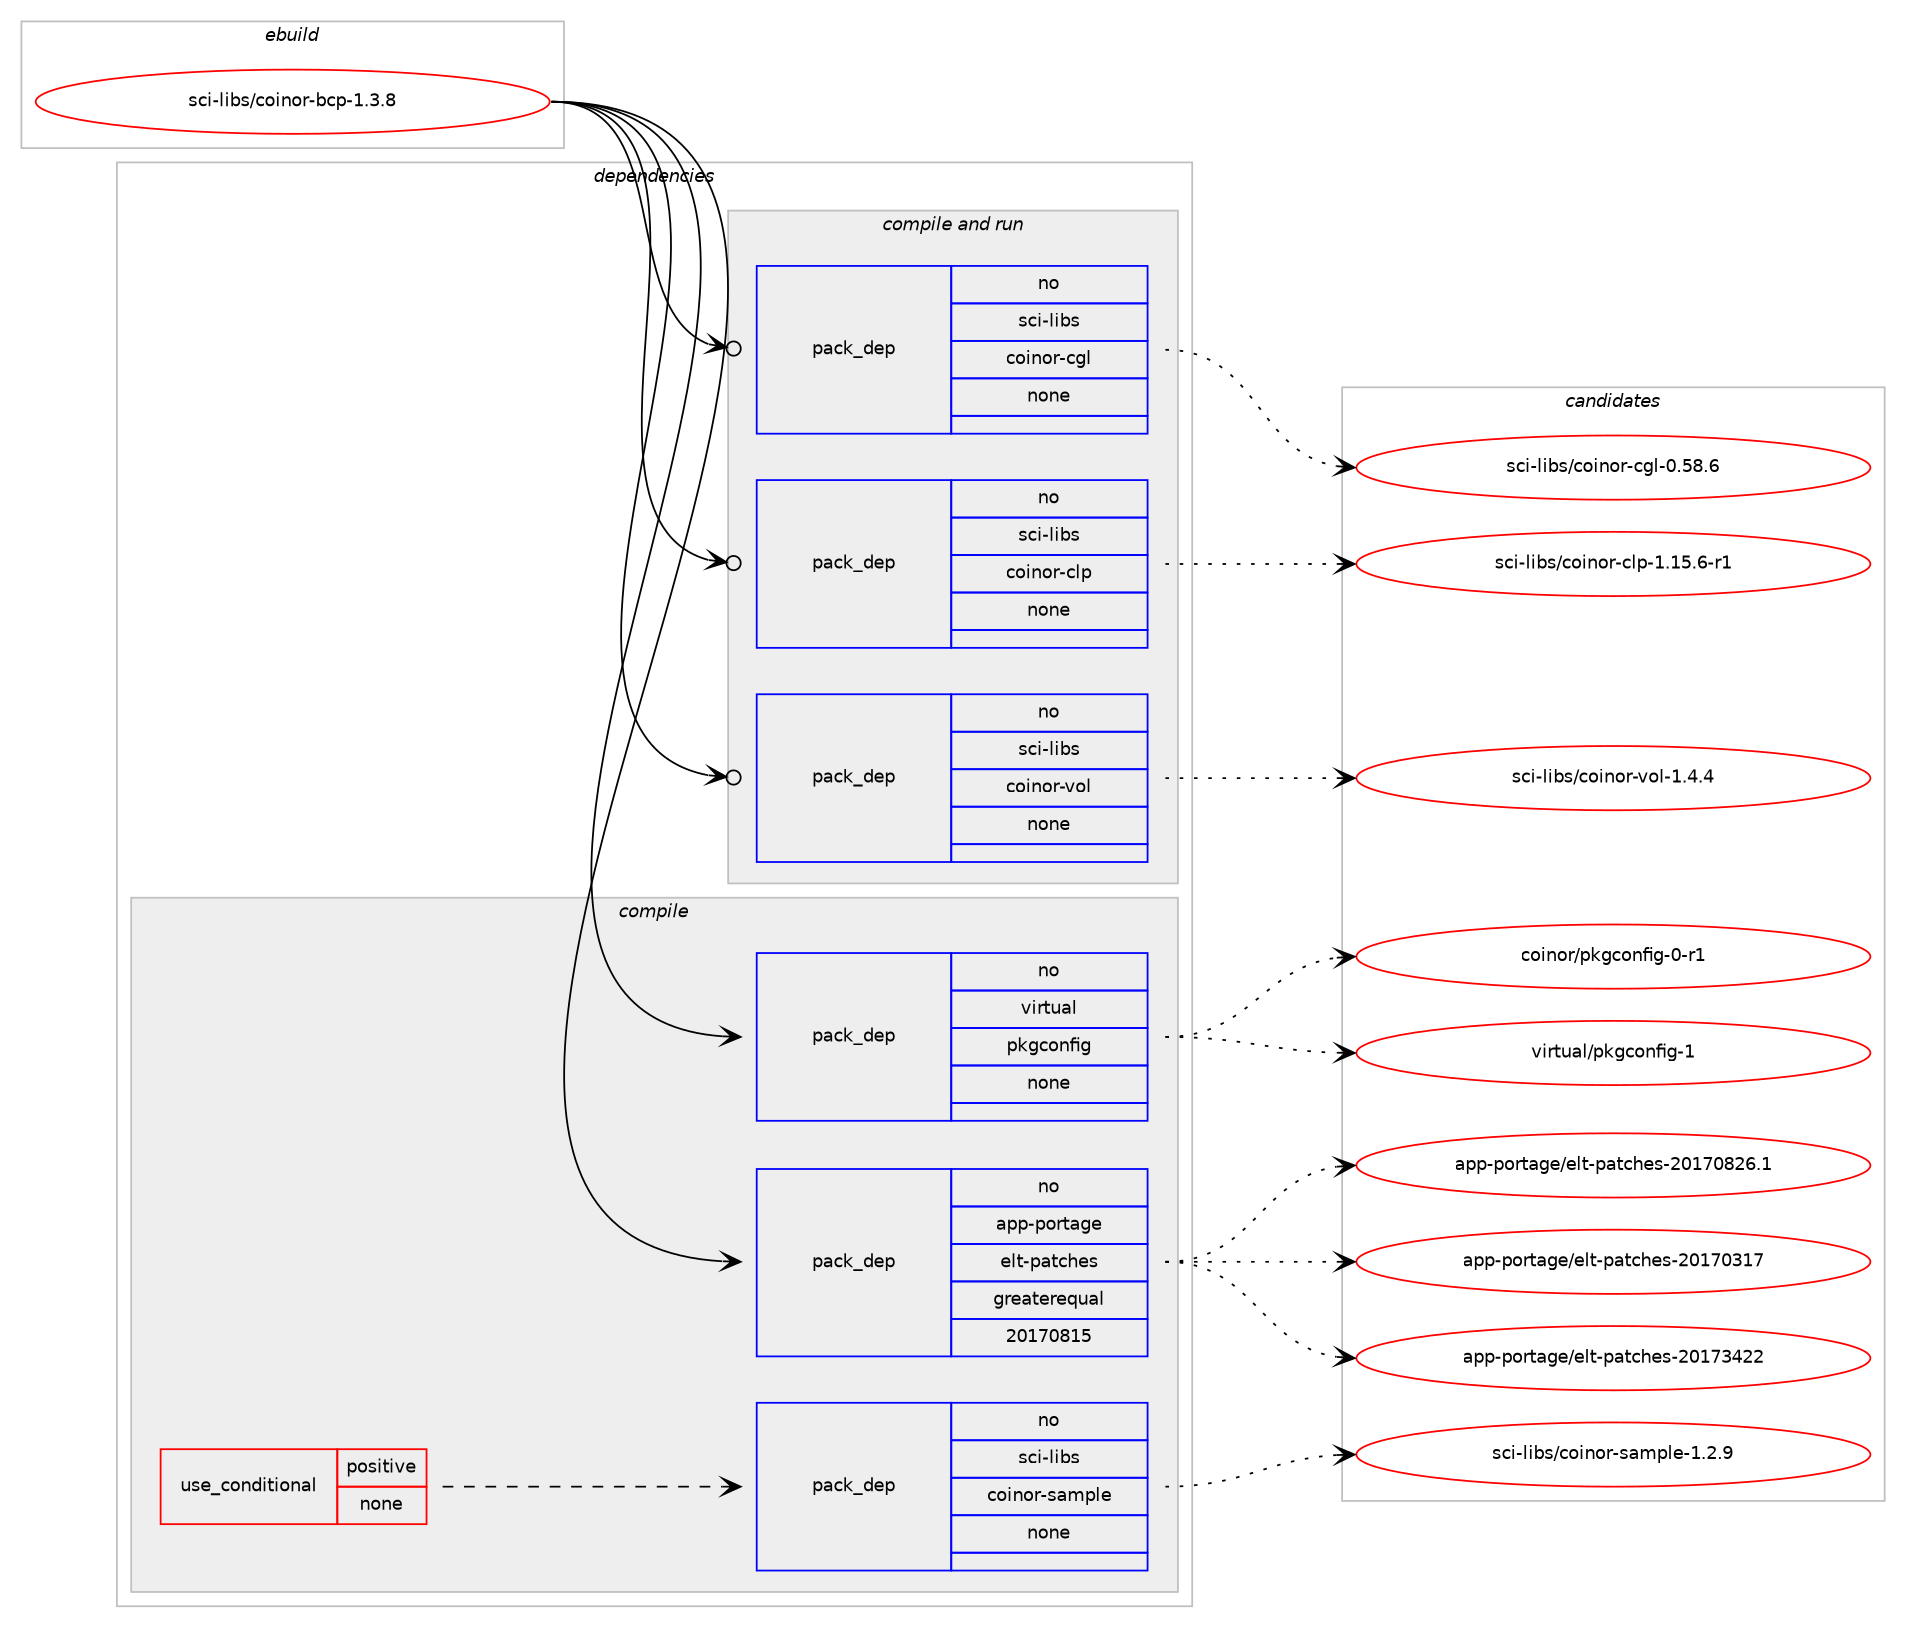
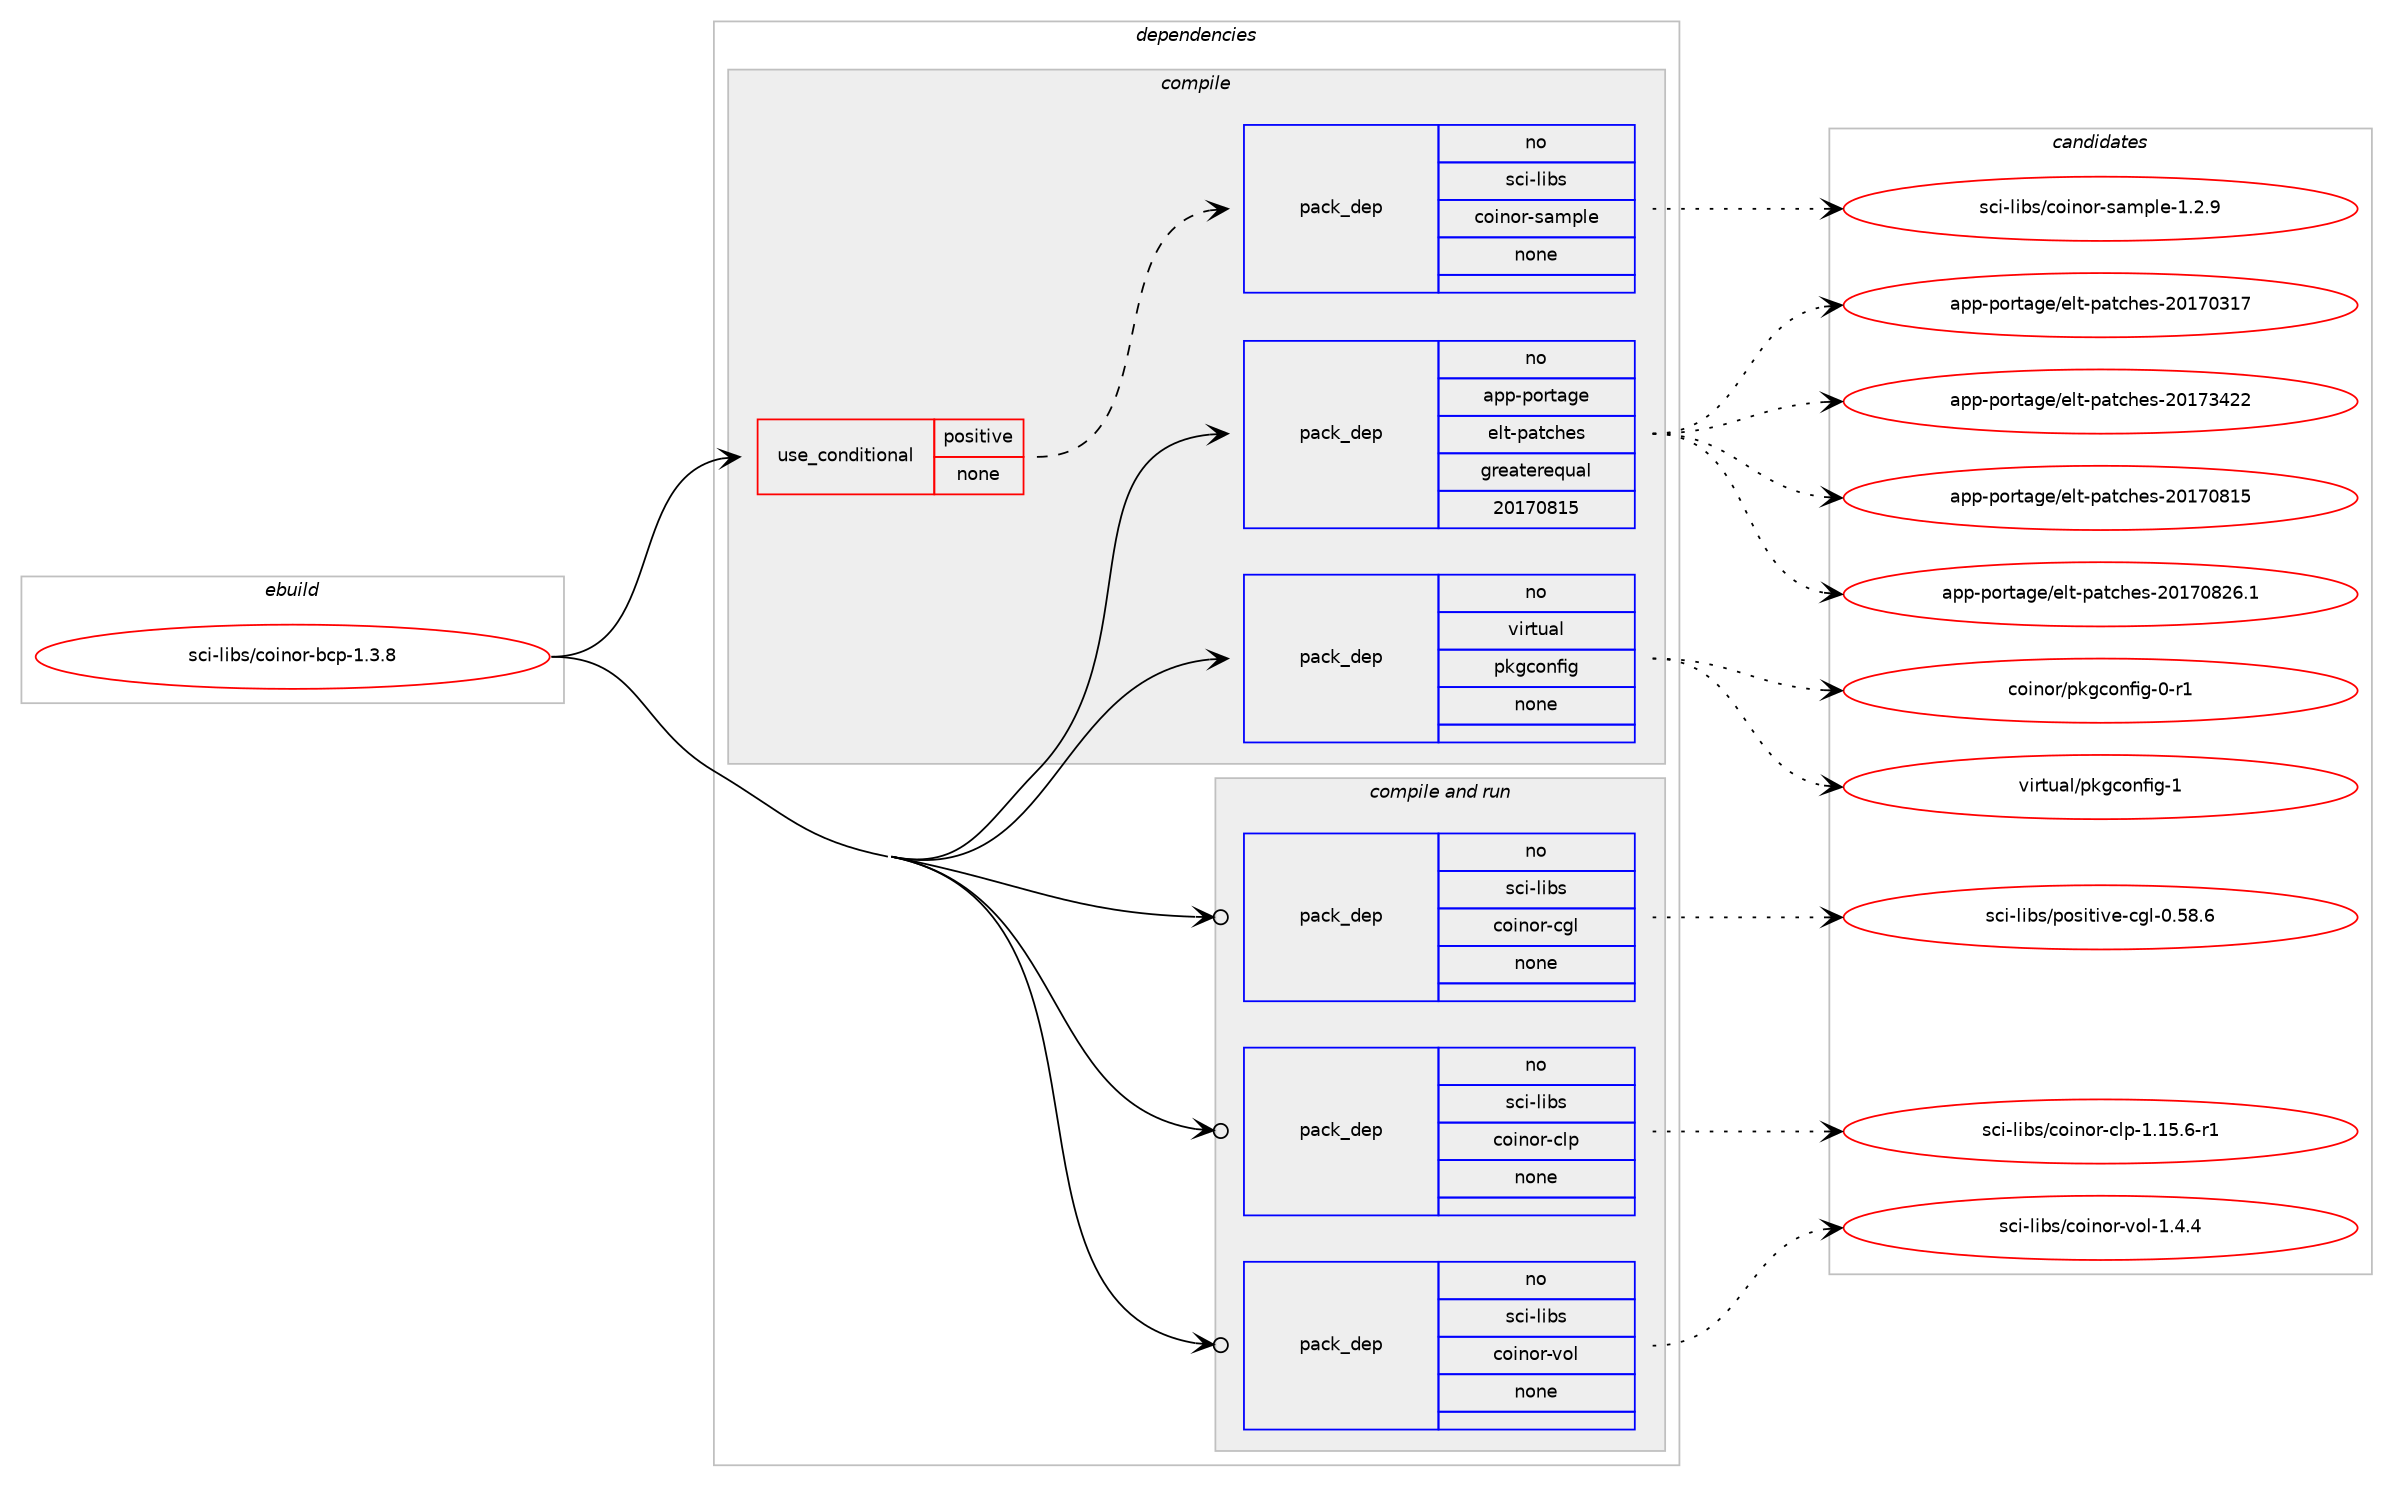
node "sci-libs/coinor-cgl-0.58.6": label "sci-libs/coinor-cgl-0.58.6" -> "sci-libs/positive-cgl-0.58.6"
node "app-portage/elt-patches-20170815": added
edge "sci-libs/coinor-bcp-1.3.8" -> "use_conditional": added
